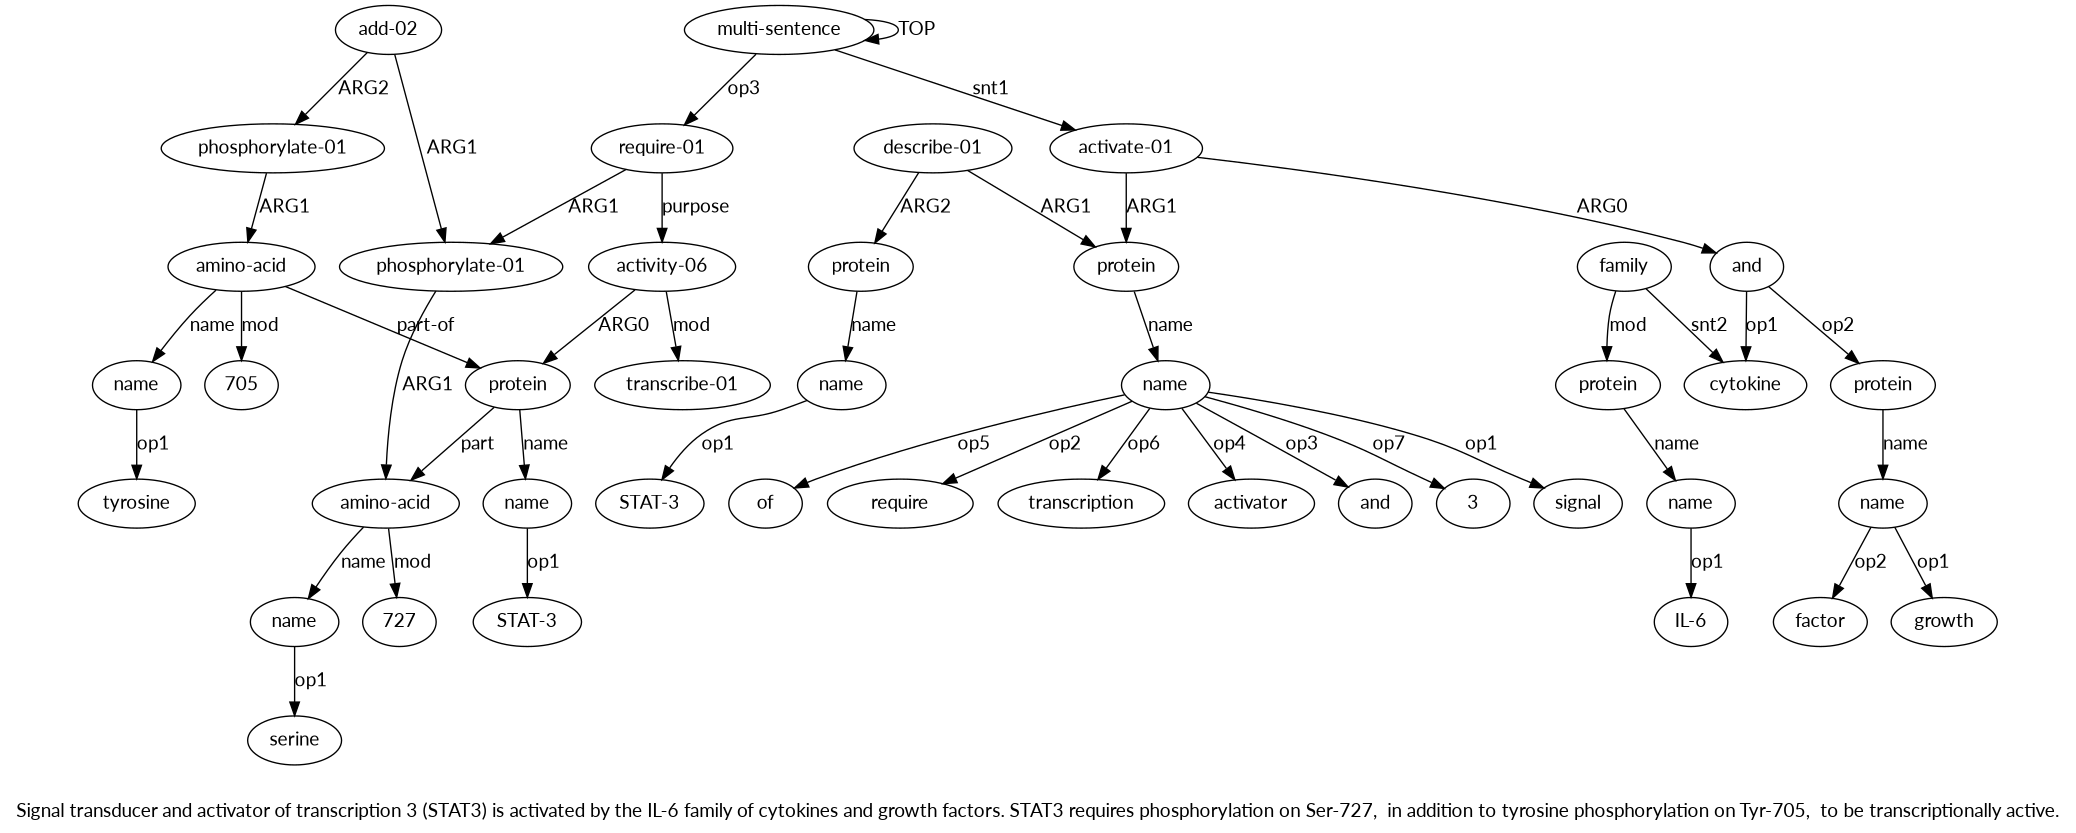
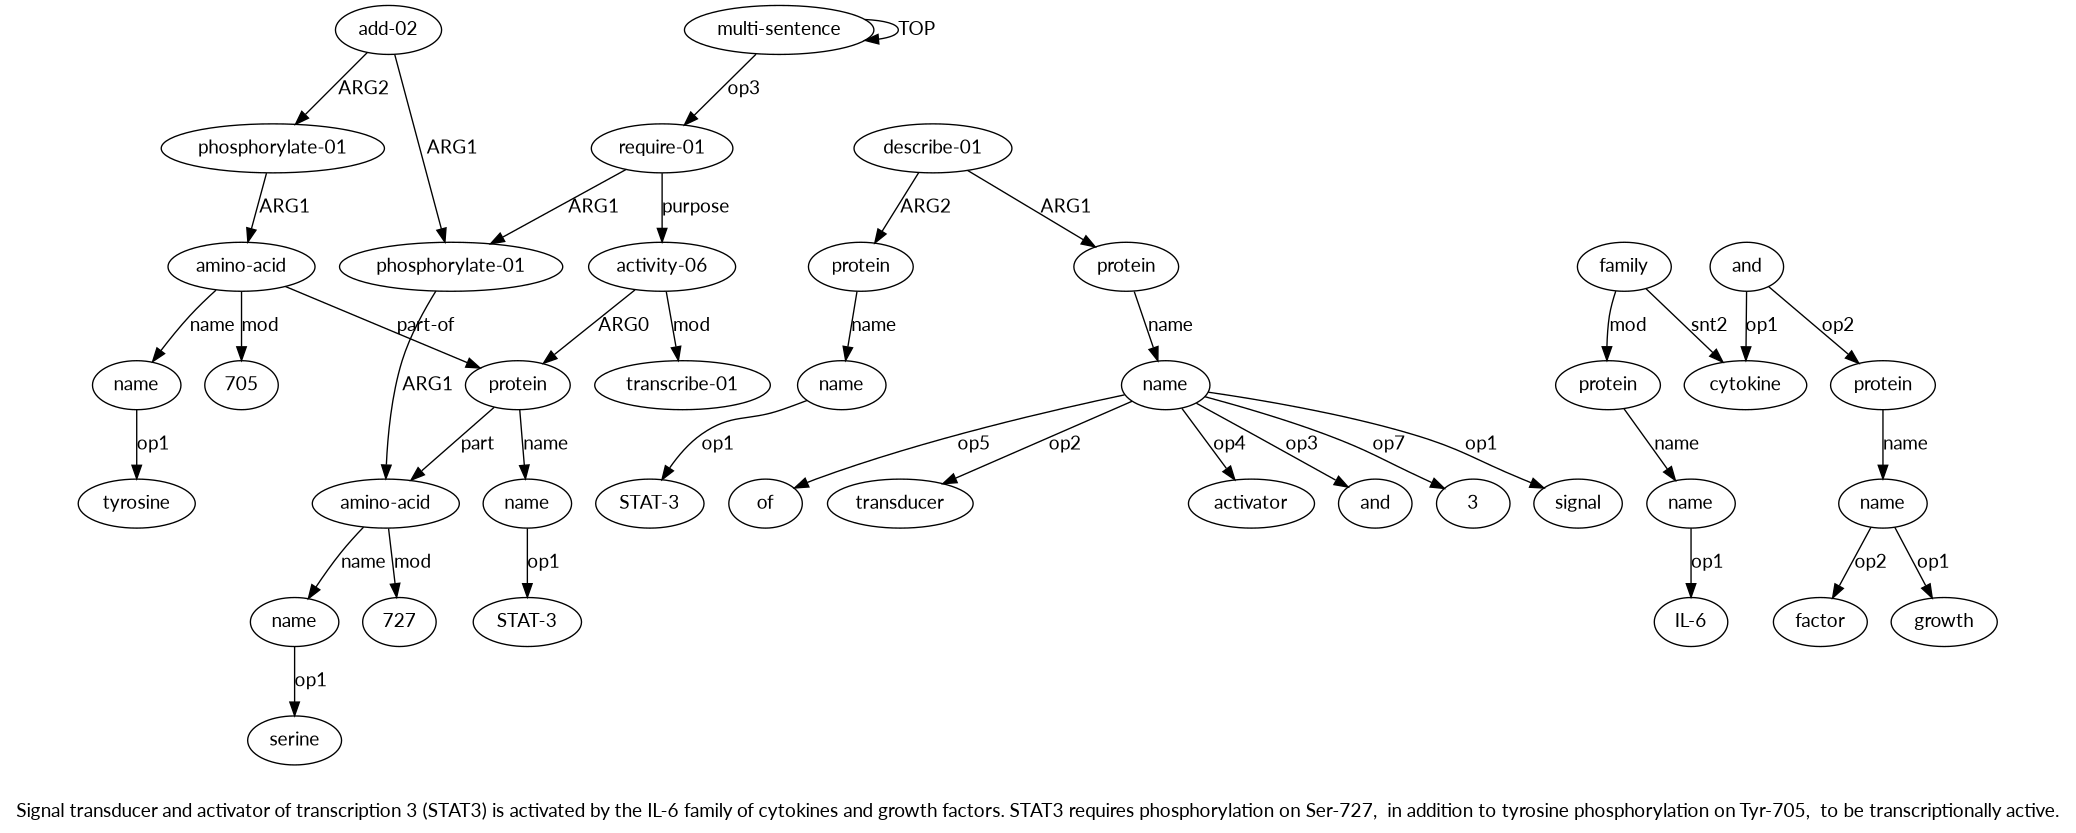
node "activate-01": removed
node "require": label "require" -> "transducer"
node "transcription": removed
